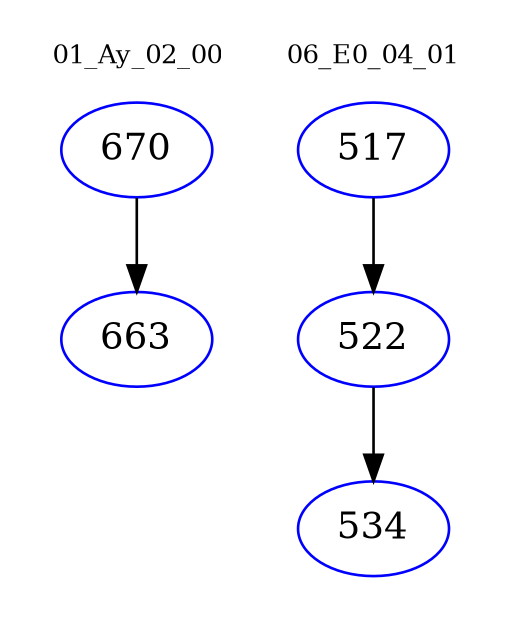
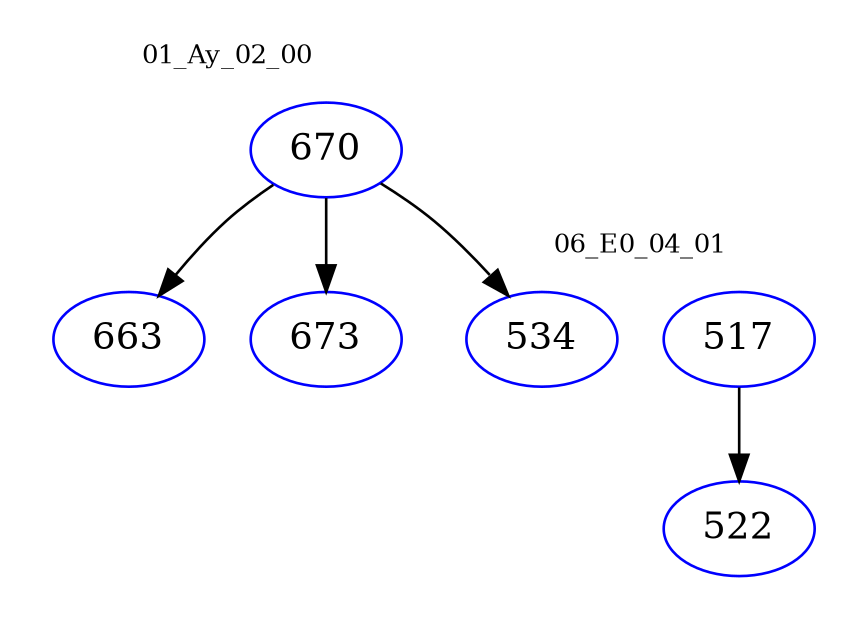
node "673": added
edge "522" -> "534": now "670" -> "534"
